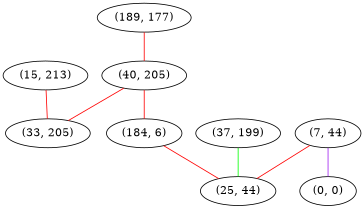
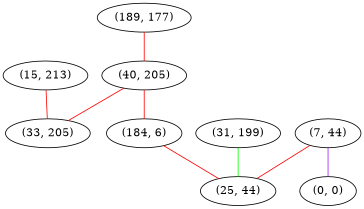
node "(37, 199)": label "(37, 199)" -> "(31, 199)"
